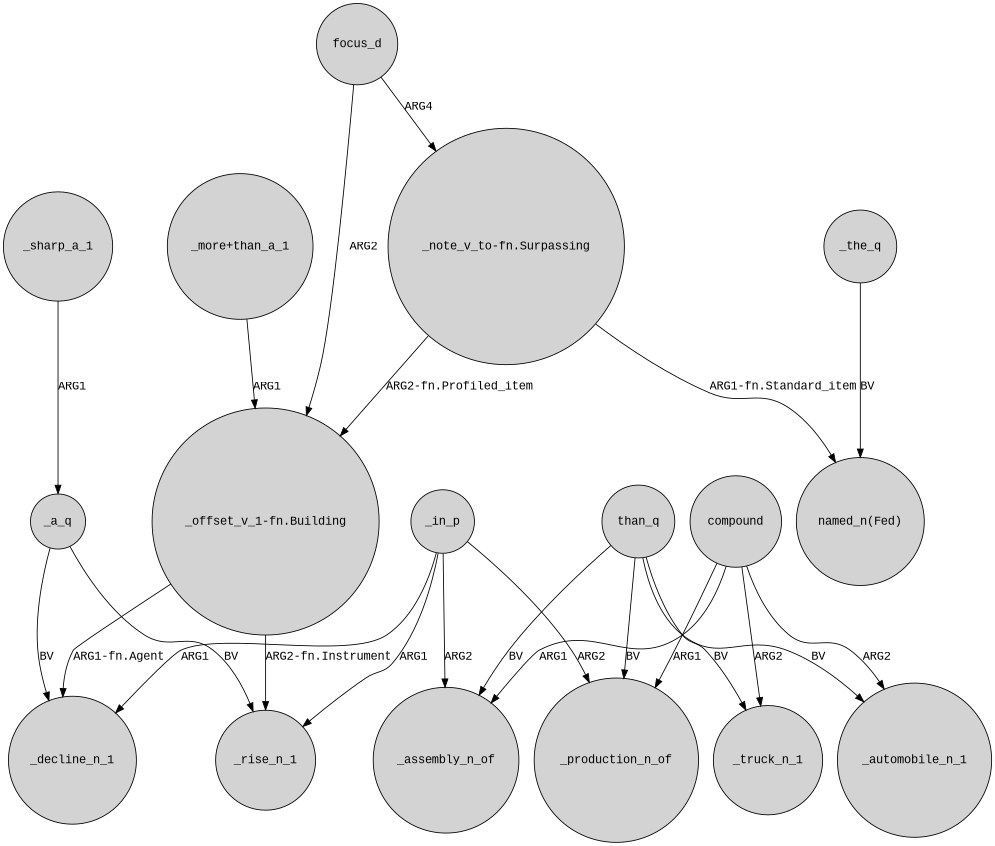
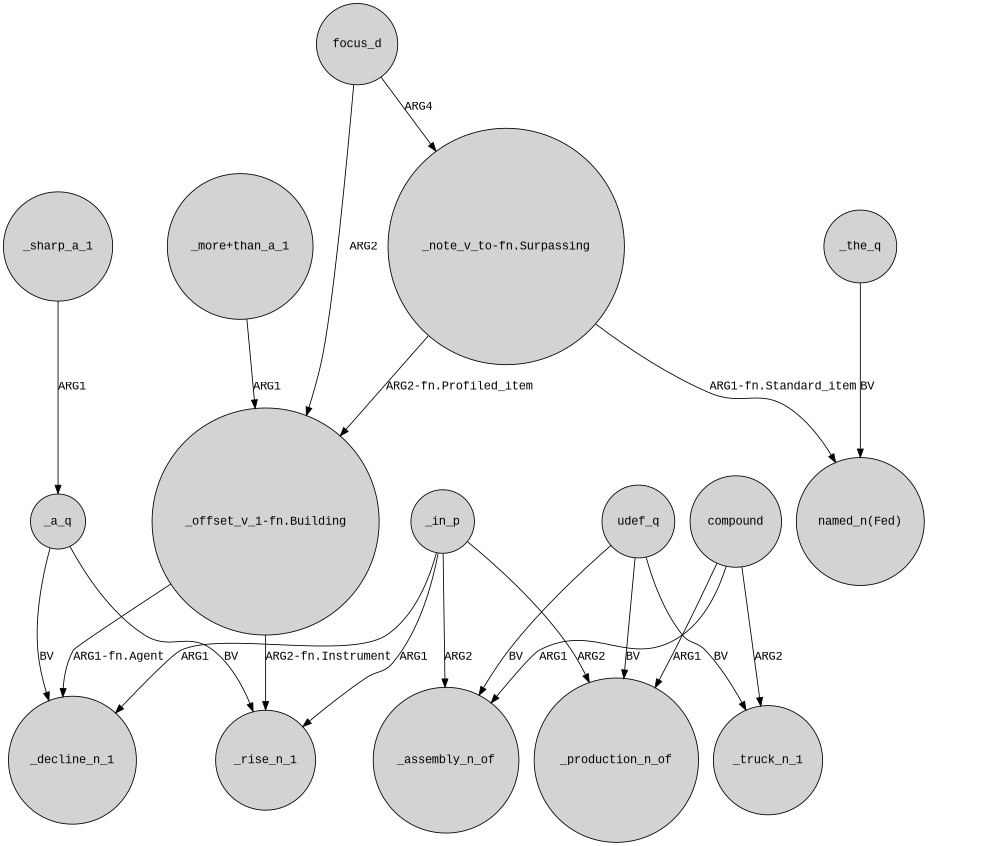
node "than_q": label "than_q" -> "udef_q"
node "_automobile_n_1": removed
